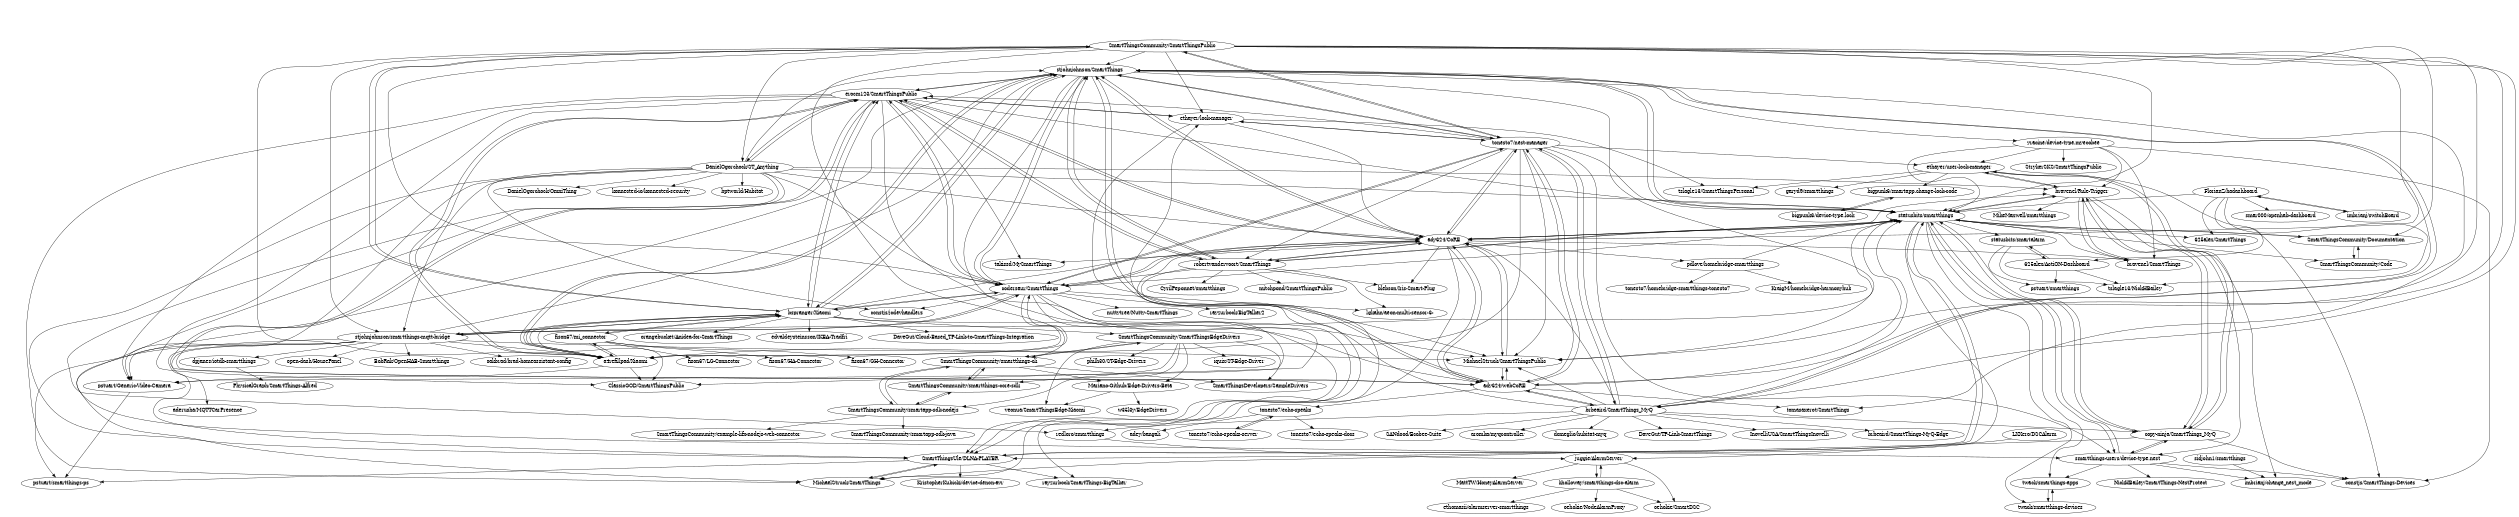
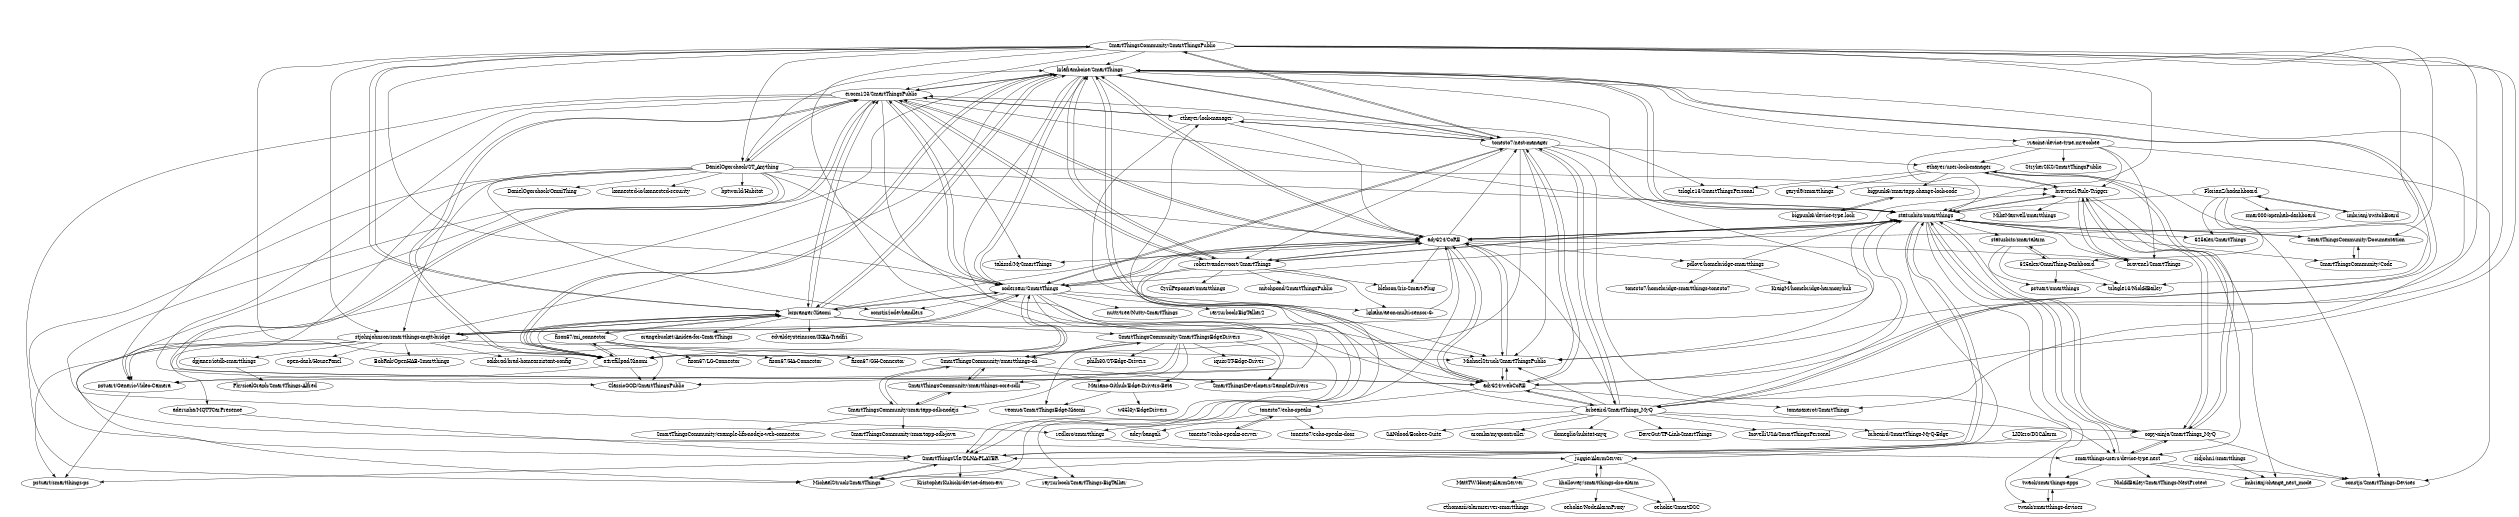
node "stjohnjohnson/SmartThings": label "stjohnjohnson/SmartThings" -> "krlaframboise/SmartThings"
edge "SmartThingsCommunity/SmartThingsPublic" -> "ethayer/lock-manager": now "SmartThingsCommunity/SmartThingsPublic" -> "erocm123/SmartThingsPublic"
edge "tonesto7/nest-manager" -> "ady624/CoRE": now "lgkahn/aeon-multi-sensor-6-" -> "ady624/CoRE"
node "625alex/ActiON-Dashboard": label "625alex/ActiON-Dashboard" -> "625alex/OmniThing-Dashboard"
node "DaveGut/Cloud-Based_TP-Link-to-SmartThings-Integration": removed
node "InovelliUSA/SmartThingsInovelli": label "InovelliUSA/SmartThingsInovelli" -> "InovelliUSA/SmartThingsPersonal"
edge "stjohnjohnson/smartthings-mqtt-bridge" -> "SmartThingsUle/DLNA-PLAYER": now "aderusha/MQTTCarPresence" -> "SmartThingsUle/DLNA-PLAYER"
